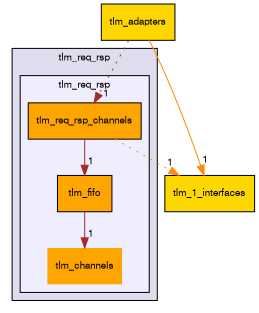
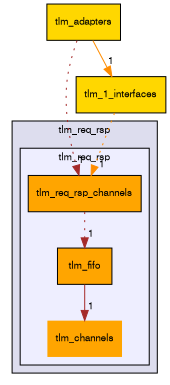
edge "tlm_req_rsp_channels" -> "tlm_fifo": style solid -> dotted
edge "tlm_req_rsp_channels" -> "tlm_1_interfaces": reversed
